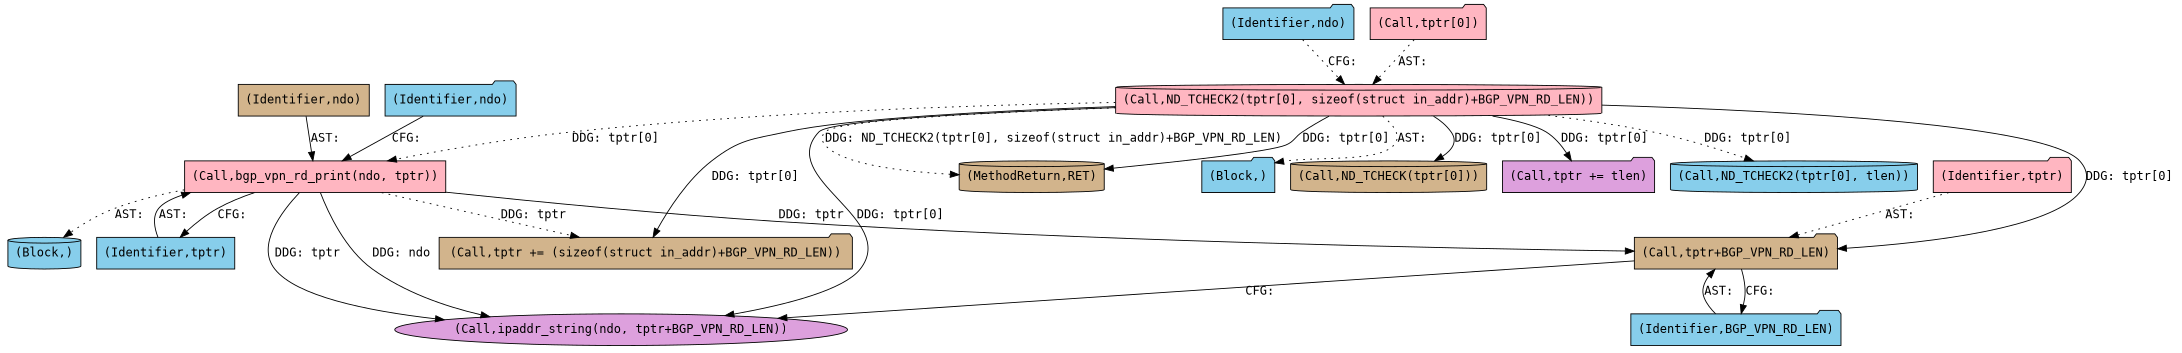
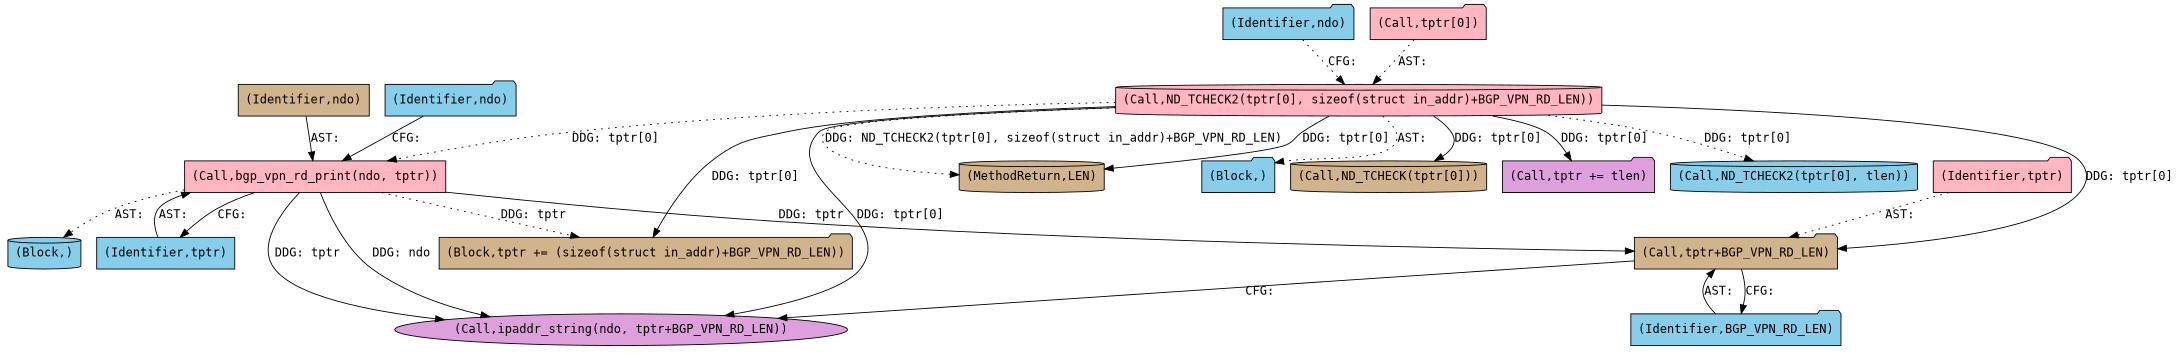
node "(MethodReturn,RET)": label "(MethodReturn,RET)" -> "(MethodReturn,LEN)"
node "(Call,tptr += (sizeof(struct in_addr)+BGP_VPN_RD_LEN))": label "(Call,tptr += (sizeof(struct in_addr)+BGP_VPN_RD_LEN))" -> "(Block,tptr += (sizeof(struct in_addr)+BGP_VPN_RD_LEN))"
